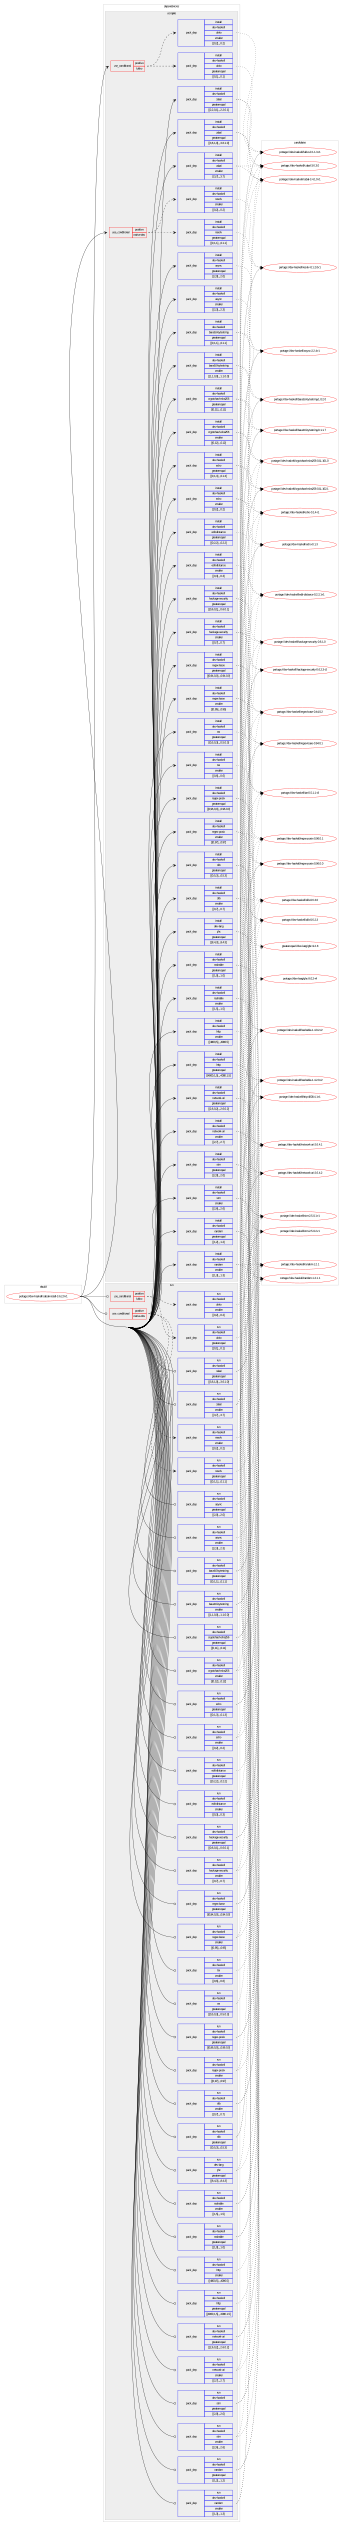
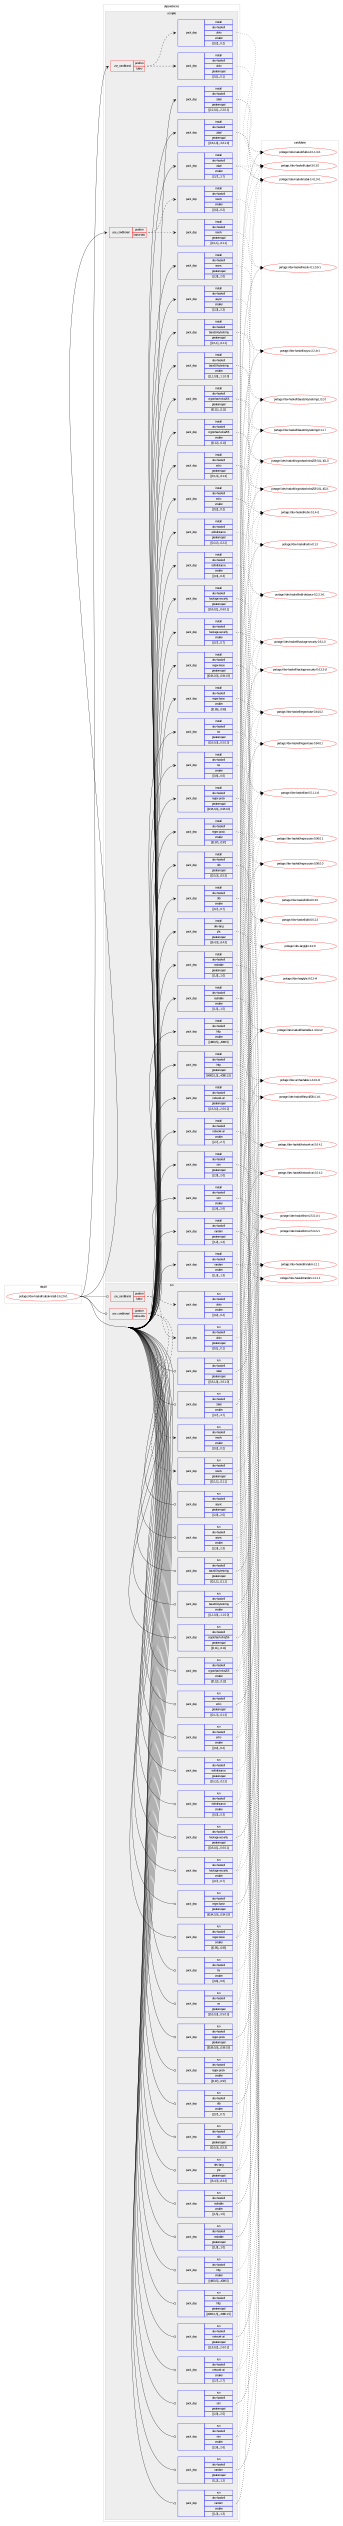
node "greaterequal://dev-lang/ghc-9.2.8": label "greaterequal://dev-lang/ghc-9.2.8" -> "portage://dev-lang/ghc-9.2.8"
node "portage://dev-haskell/hashable-1.4.2.0-r2": label "portage://dev-haskell/hashable-1.4.2.0-r2" -> "portage://dev-uri/hashable-1.4.2.0-r2"
